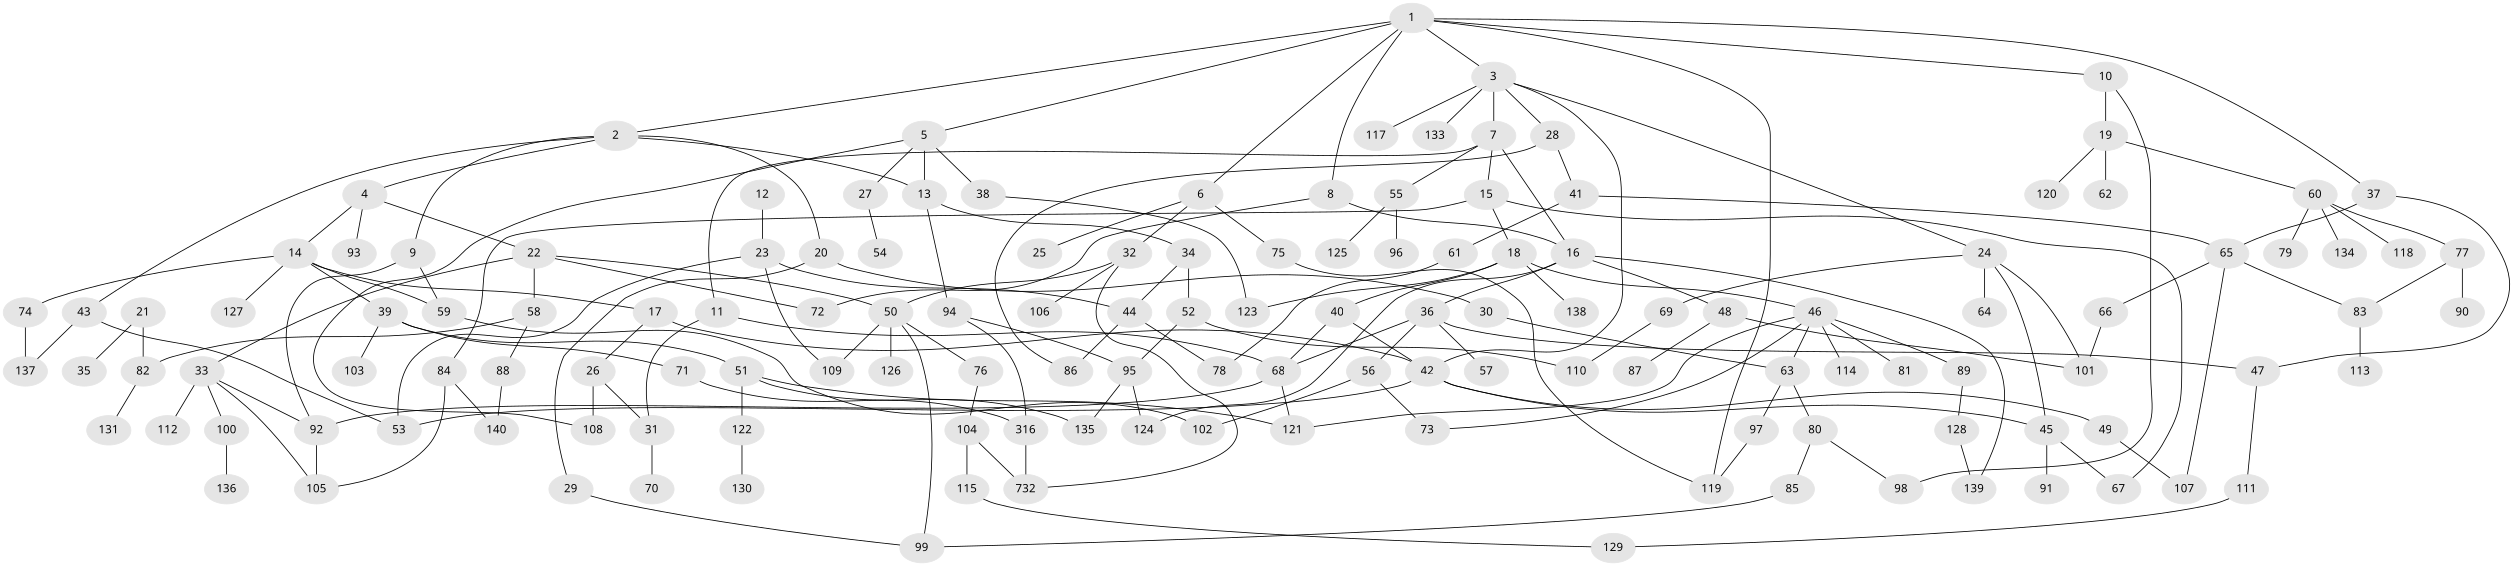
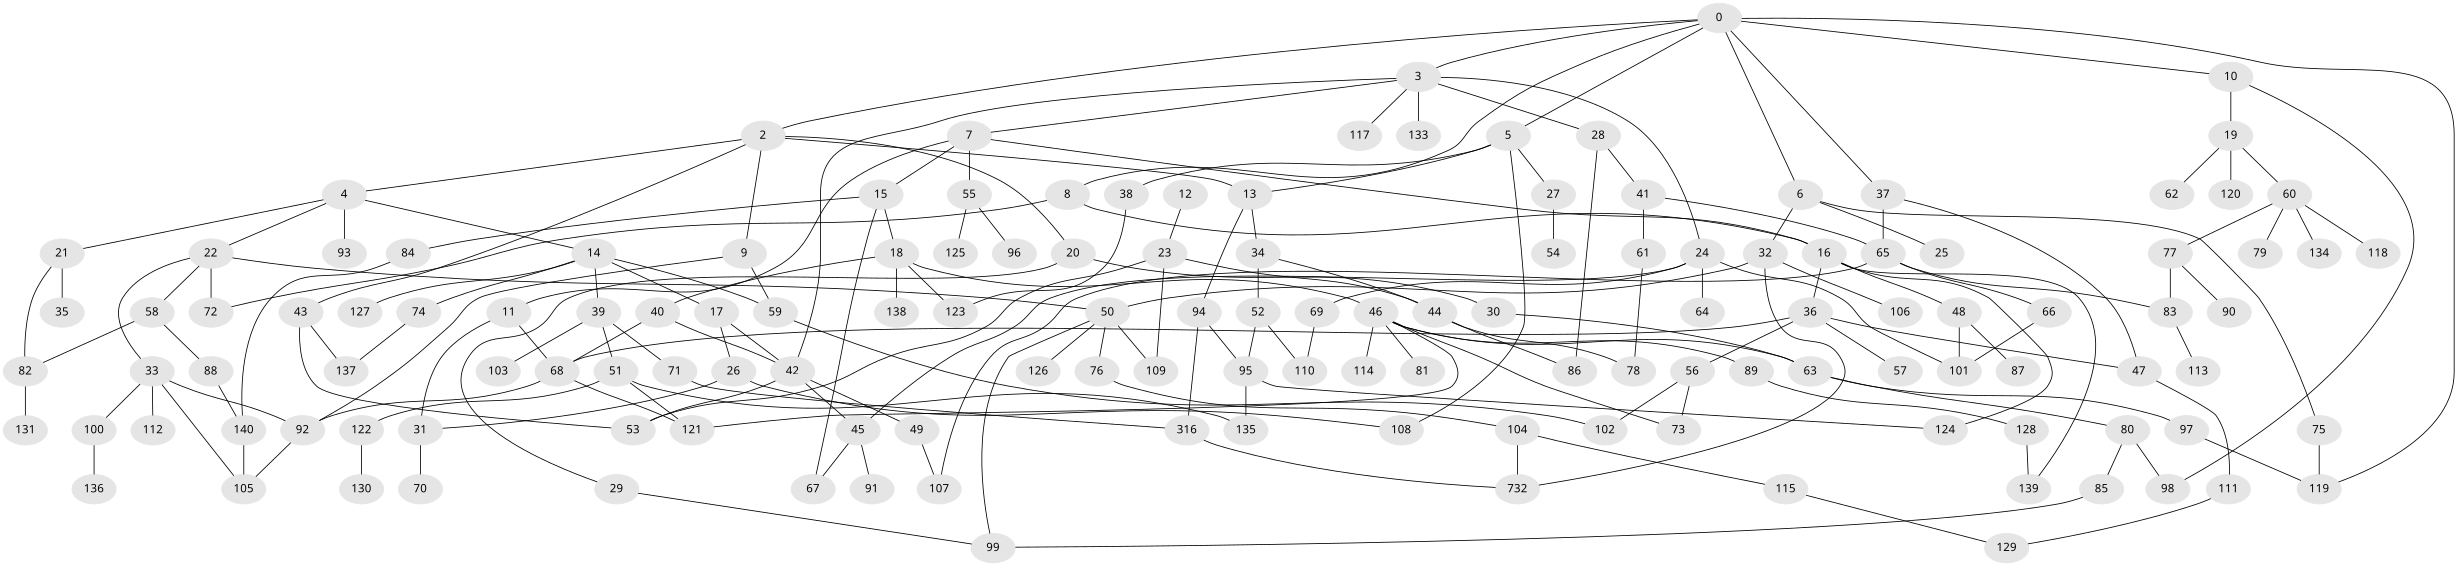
node "1": label "1" -> "0"
edge "4" -- "21": added
edge "84" -- "105": now "140" -- "105"
